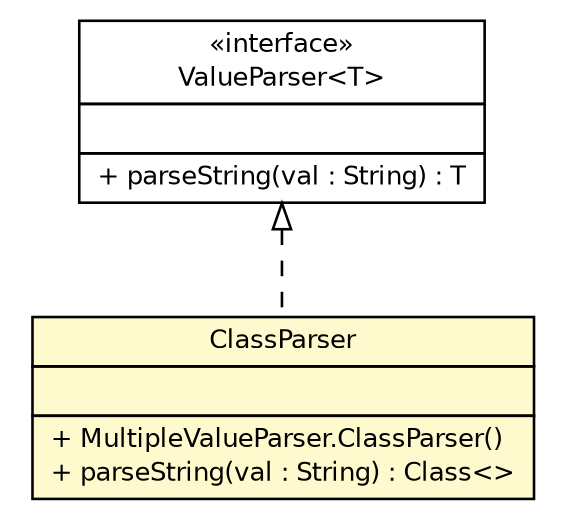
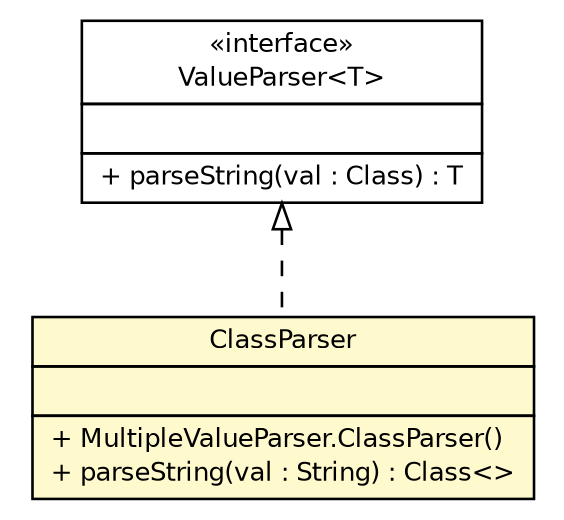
node "ValueParser<T>": text "+ parseString(val : String) : T" -> "+ parseString(val : Class) : T"
